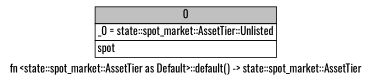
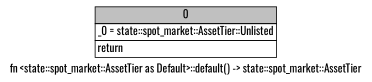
node "0": text "spot" -> "return"
